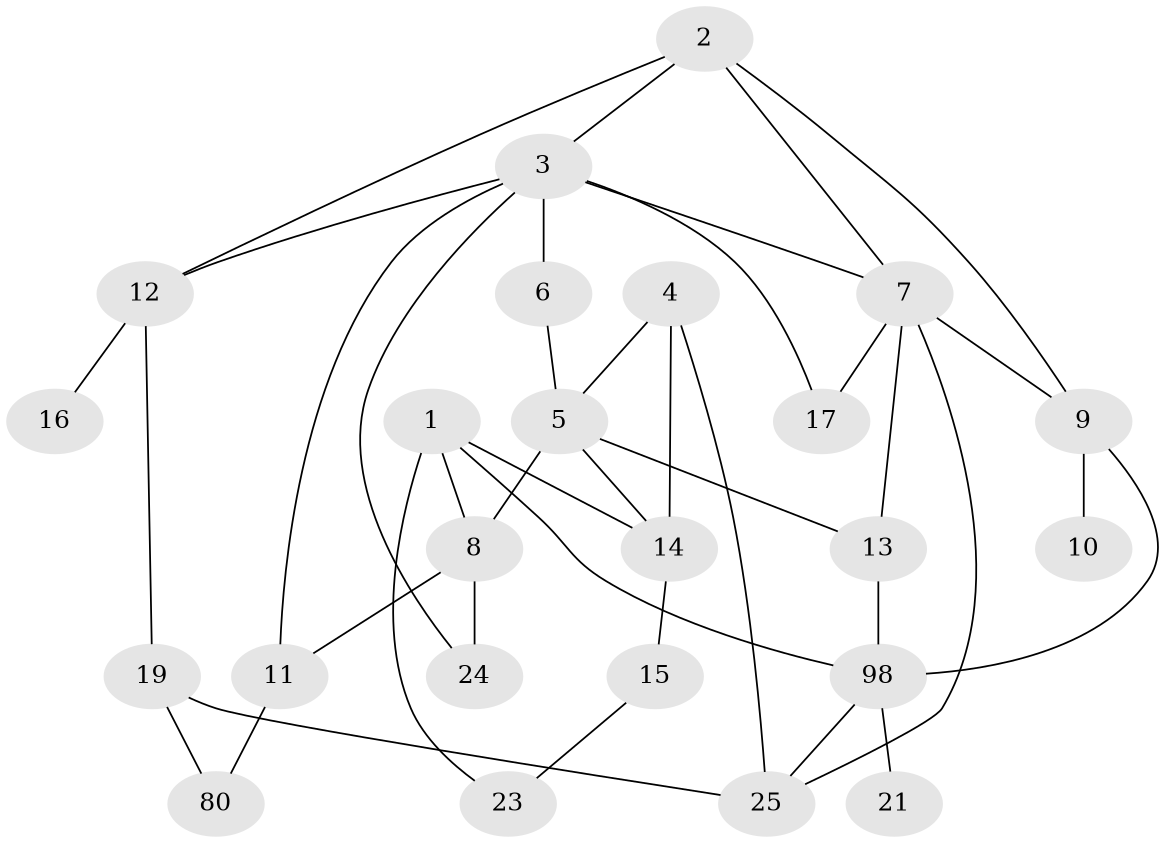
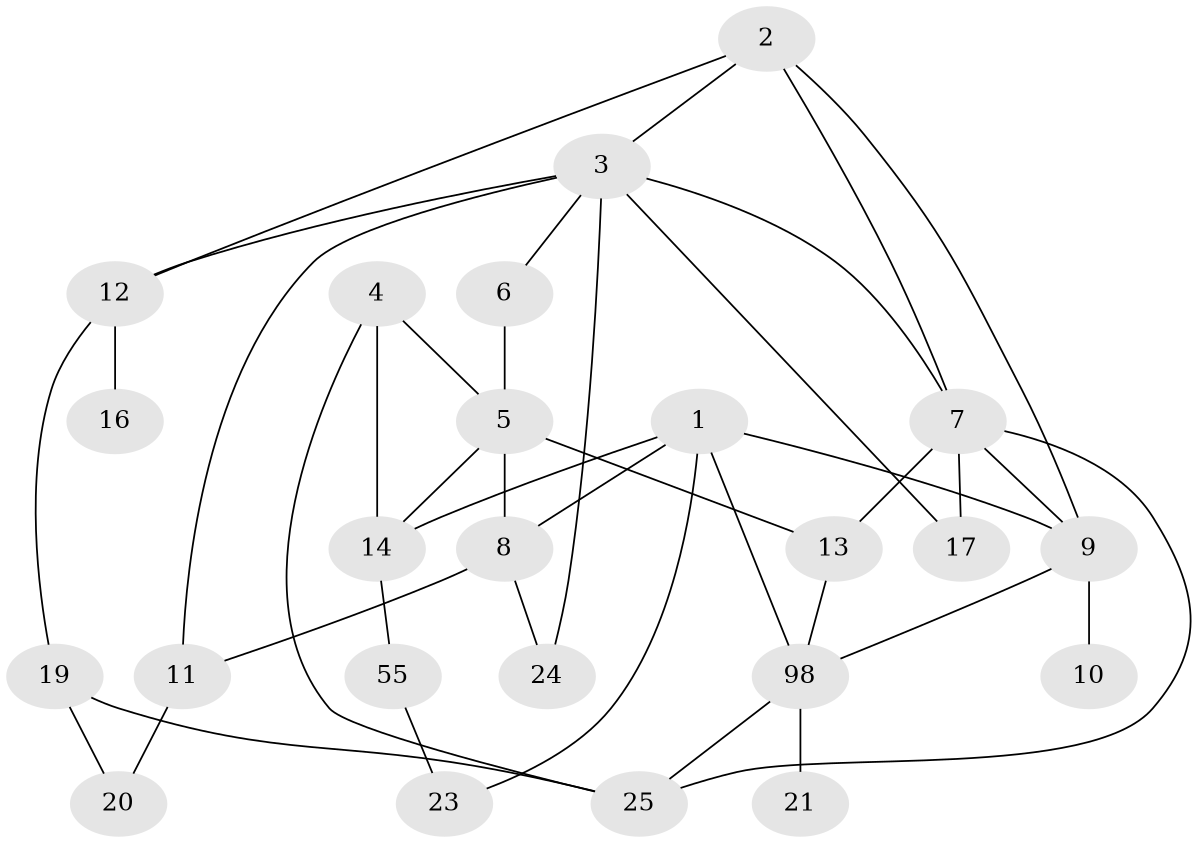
edge "1" -- "9": added
node "15": label "15" -> "55"
node "80": label "80" -> "20"
